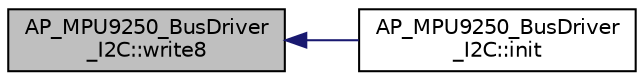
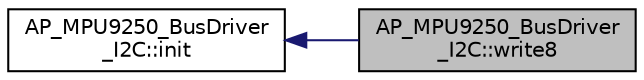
edge "AP_MPU9250_BusDriver _I2C::init" -> "AP_MPU9250_BusDriver _I2C::write8": reversed
